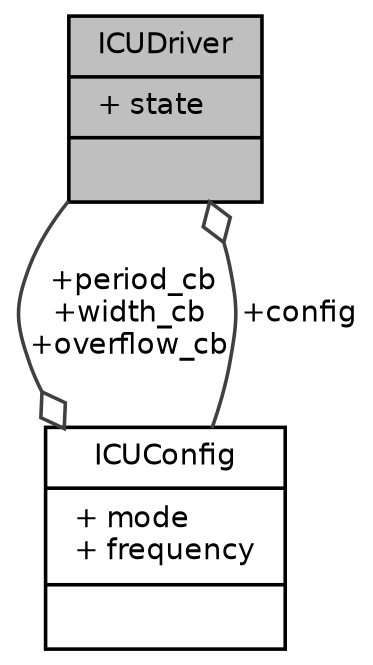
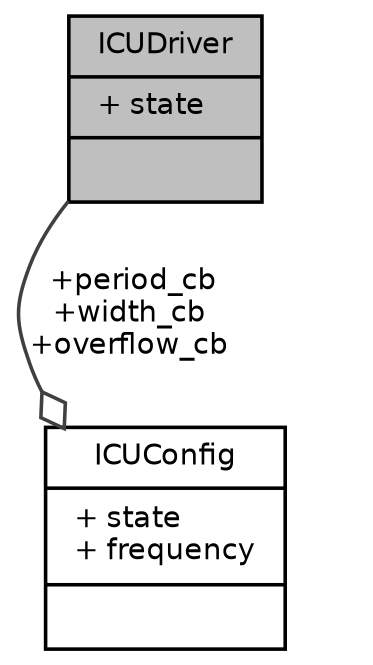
edge "ICUConfig" -> "ICUDriver": removed, label "+config"
node "ICUConfig": text "+ mode" -> "+ state"
